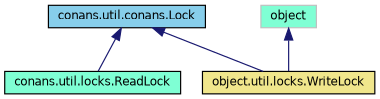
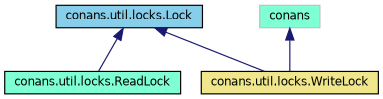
node "conans.util.conans.Lock": label "conans.util.conans.Lock" -> "conans.util.locks.Lock"
node "object": label "object" -> "conans"
node "object.util.locks.WriteLock": label "object.util.locks.WriteLock" -> "conans.util.locks.WriteLock"
